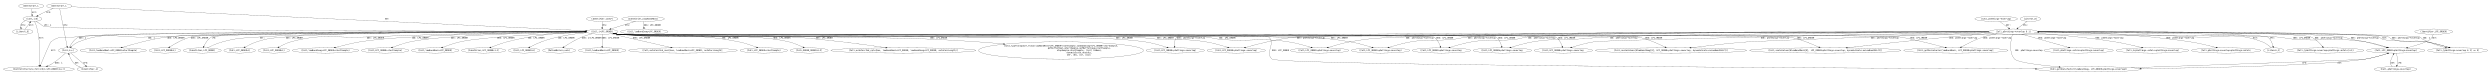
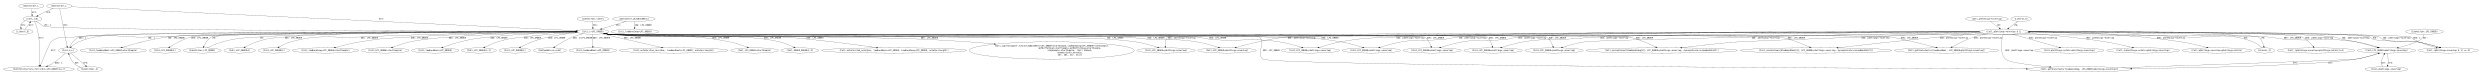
node "(Identifier,LPC_ORDER+i-1)": label "(Identifier,LPC_ORDER+i-1)" -> "(Call,LPC_ORDER+i-1)"
